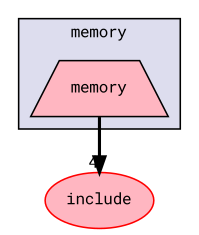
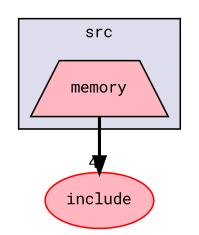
cluster "memory": label "memory" -> "src"
